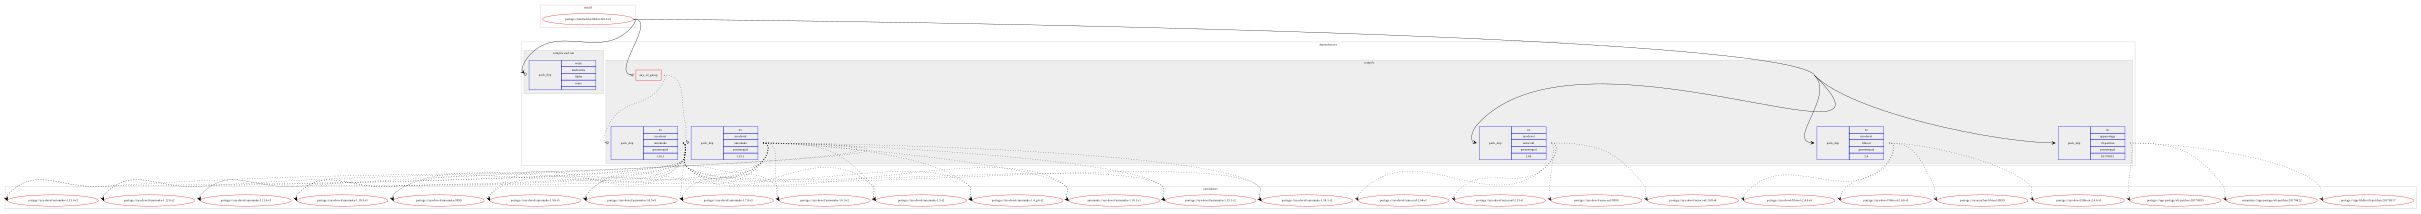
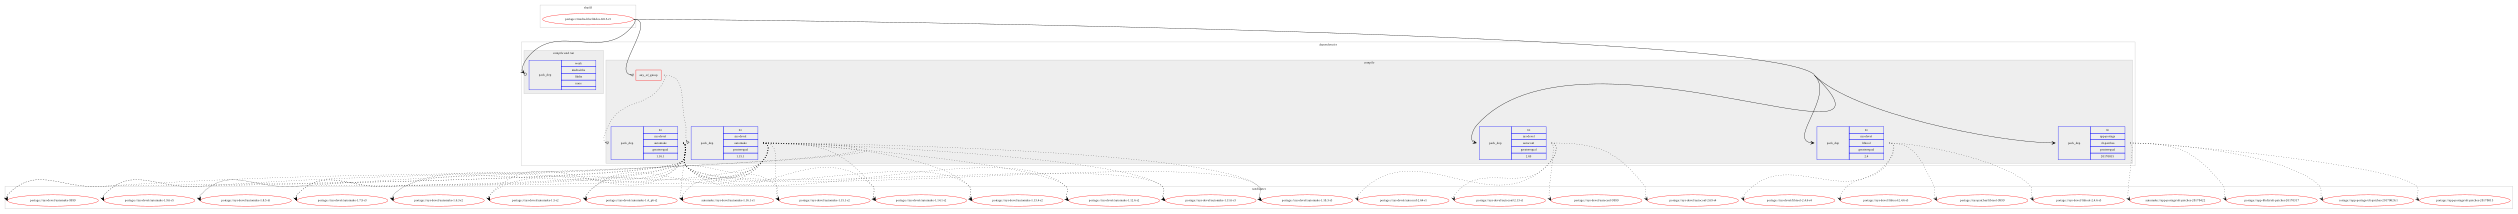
node "portage://app-portage/elt-patches-20170826.1": added
